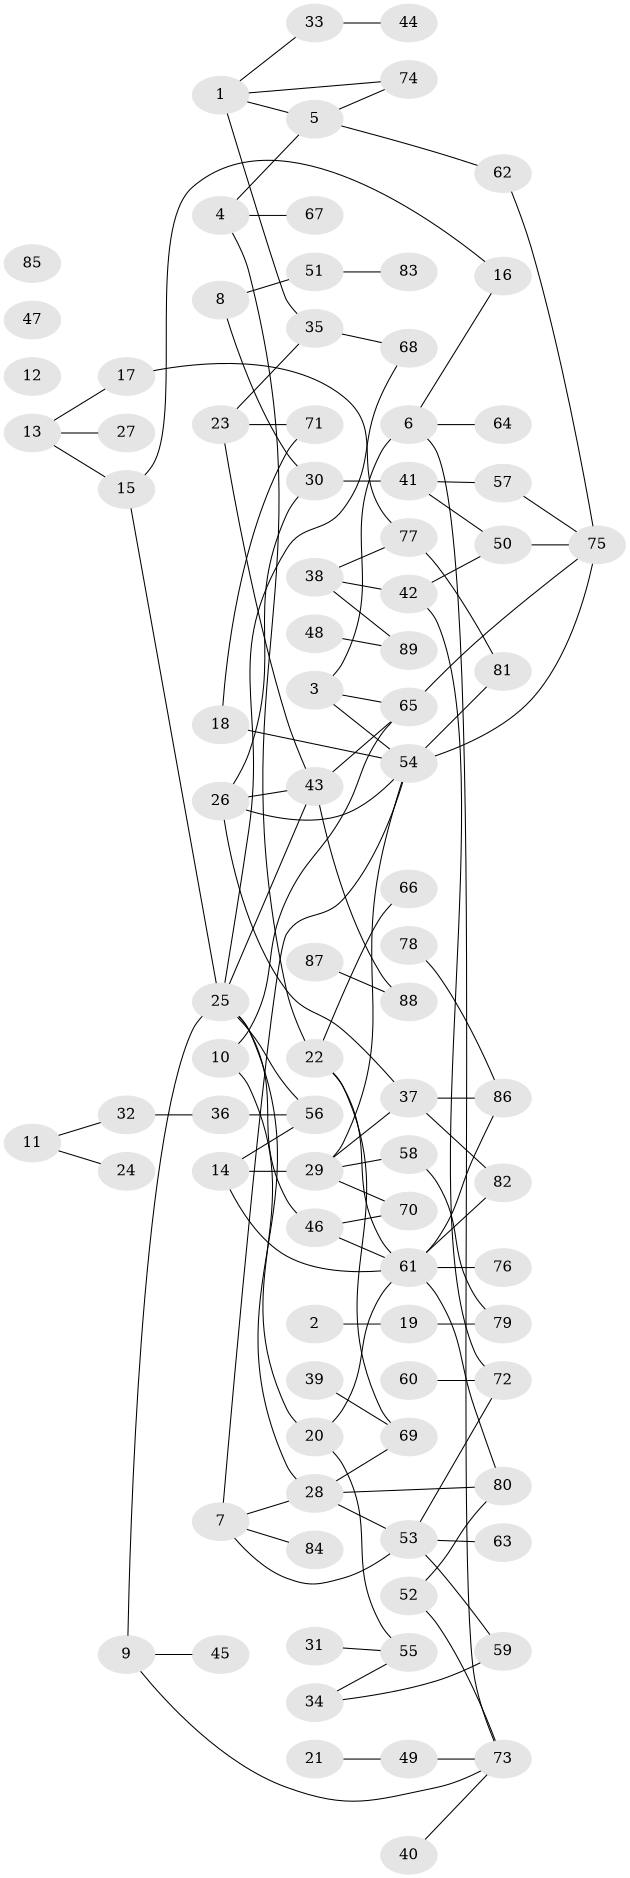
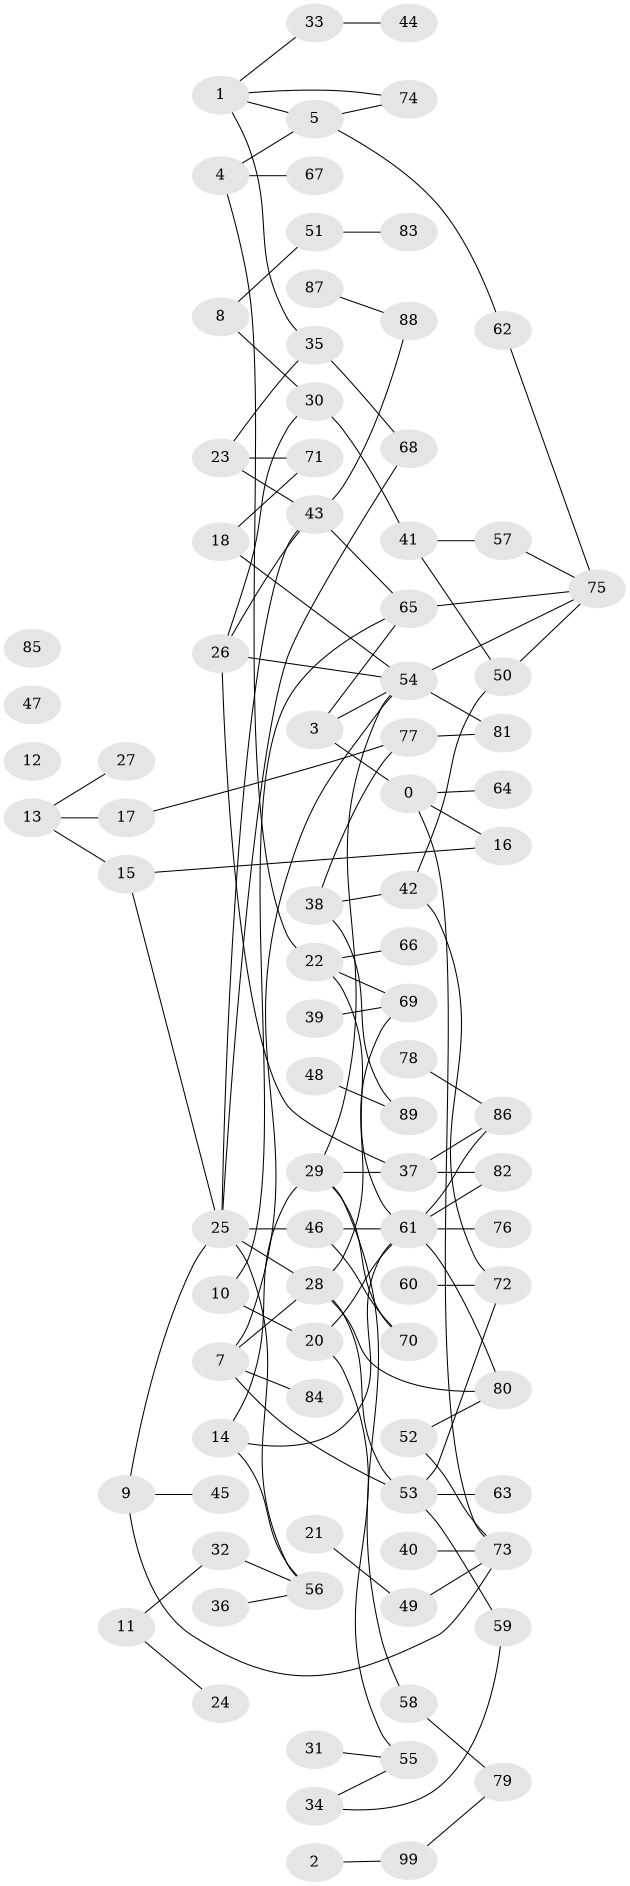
node "6": label "6" -> "0"
edge "32" -- "36": now "32" -- "56"
node "19": label "19" -> "99"
